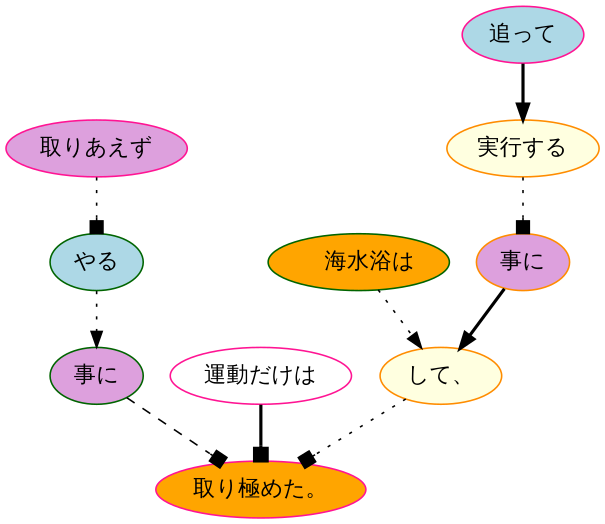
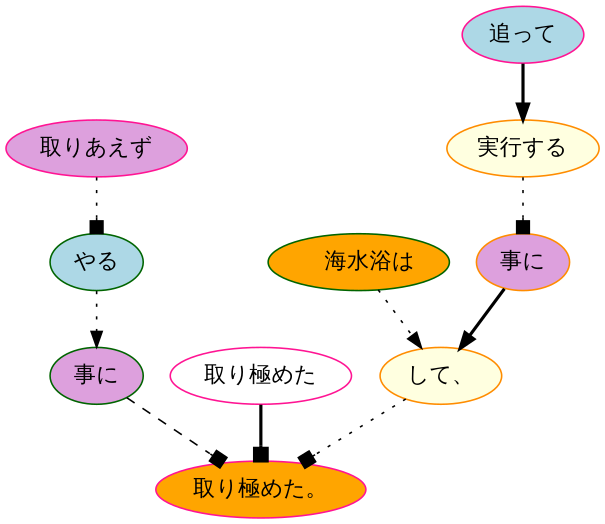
node "運動だけは": label "運動だけは" -> "取り極めた"
